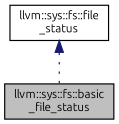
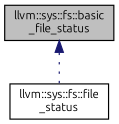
edge "llvm::sys::fs::basic _file_status" -> "llvm::sys::fs::file _status": reversed
